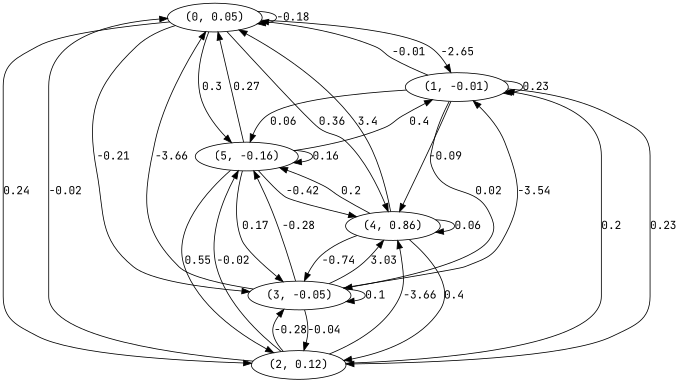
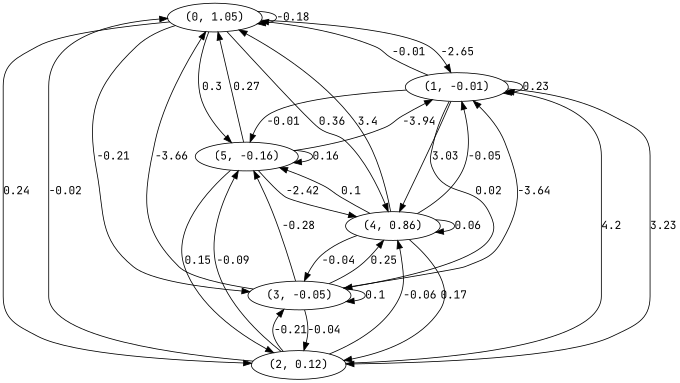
node "(0, 0.05)": label "(0, 0.05)" -> "(0, 1.05)"
edge "(1, -0.01)" -> "(5, -0.16)": label "0.06" -> "-0.01"
edge "(5, -0.16)" -> "(1, -0.01)": label "0.4" -> "-3.94"
edge "(1, -0.01)" -> "(4, 0.86)": label "-0.09" -> "3.03"
edge "(4, 0.86)" -> "(1, -0.01)": added, label "-0.05"
edge "(5, -0.16)" -> "(4, 0.86)": label "-0.42" -> "-2.42"
edge "(4, 0.86)" -> "(5, -0.16)": label "0.2" -> "0.1"
edge "(3, -0.05)" -> "(1, -0.01)": label "-3.54" -> "-3.64"
edge "(2, 0.12)" -> "(1, -0.01)": label "0.2" -> "4.2"
edge "(1, -0.01)" -> "(2, 0.12)": label "0.23" -> "3.23"
edge "(5, -0.16)" -> "(3, -0.05)": removed, label "0.17"
edge "(5, -0.16)" -> "(2, 0.12)": label "0.55" -> "0.15"
edge "(2, 0.12)" -> "(5, -0.16)": label "-0.02" -> "-0.09"
edge "(4, 0.86)" -> "(3, -0.05)": label "-0.74" -> "-0.04"
edge "(3, -0.05)" -> "(4, 0.86)": label "3.03" -> "0.25"
edge "(2, 0.12)" -> "(4, 0.86)": label "-3.66" -> "-0.06"
edge "(4, 0.86)" -> "(2, 0.12)": label "0.4" -> "0.17"
edge "(2, 0.12)" -> "(3, -0.05)": label "-0.28" -> "-0.21"
